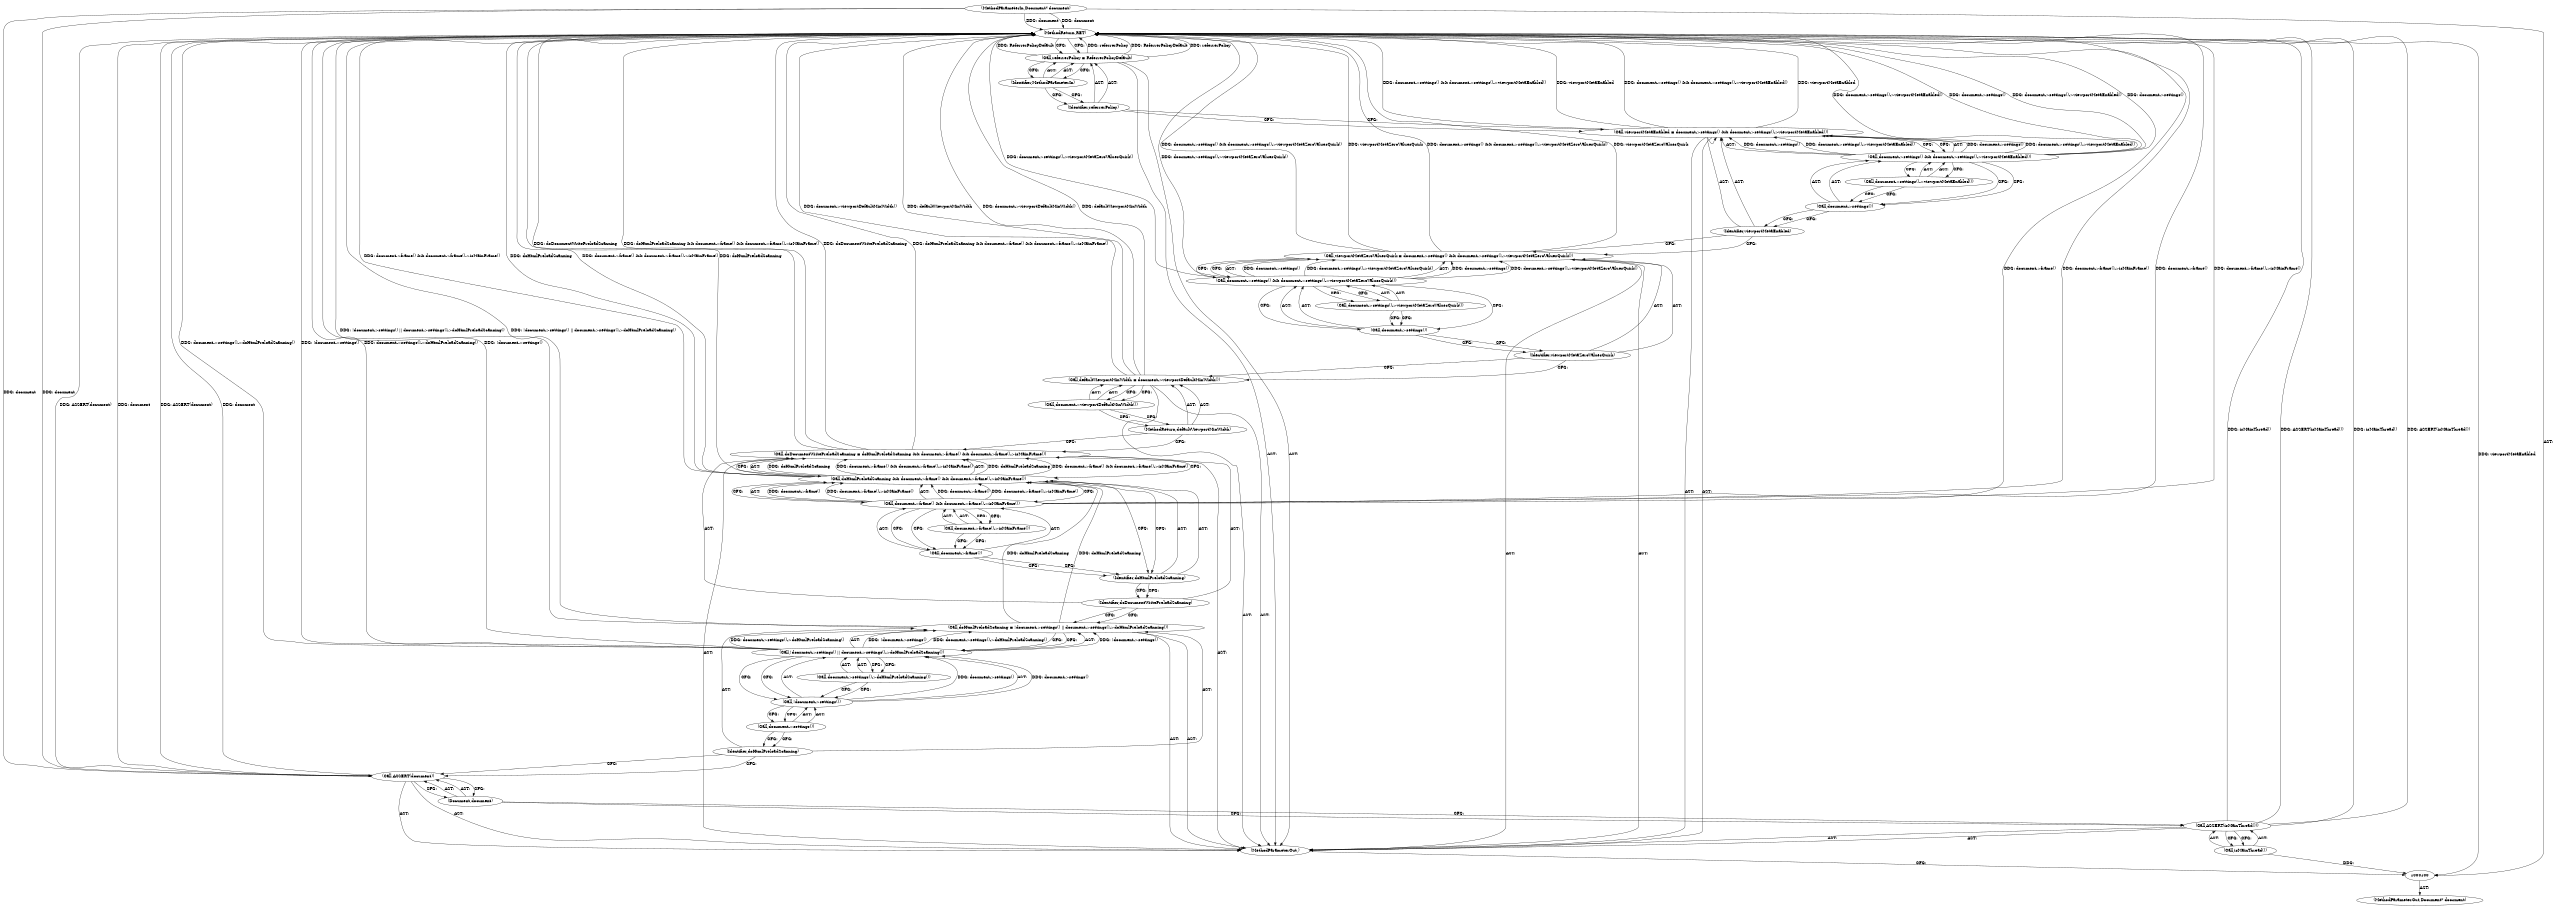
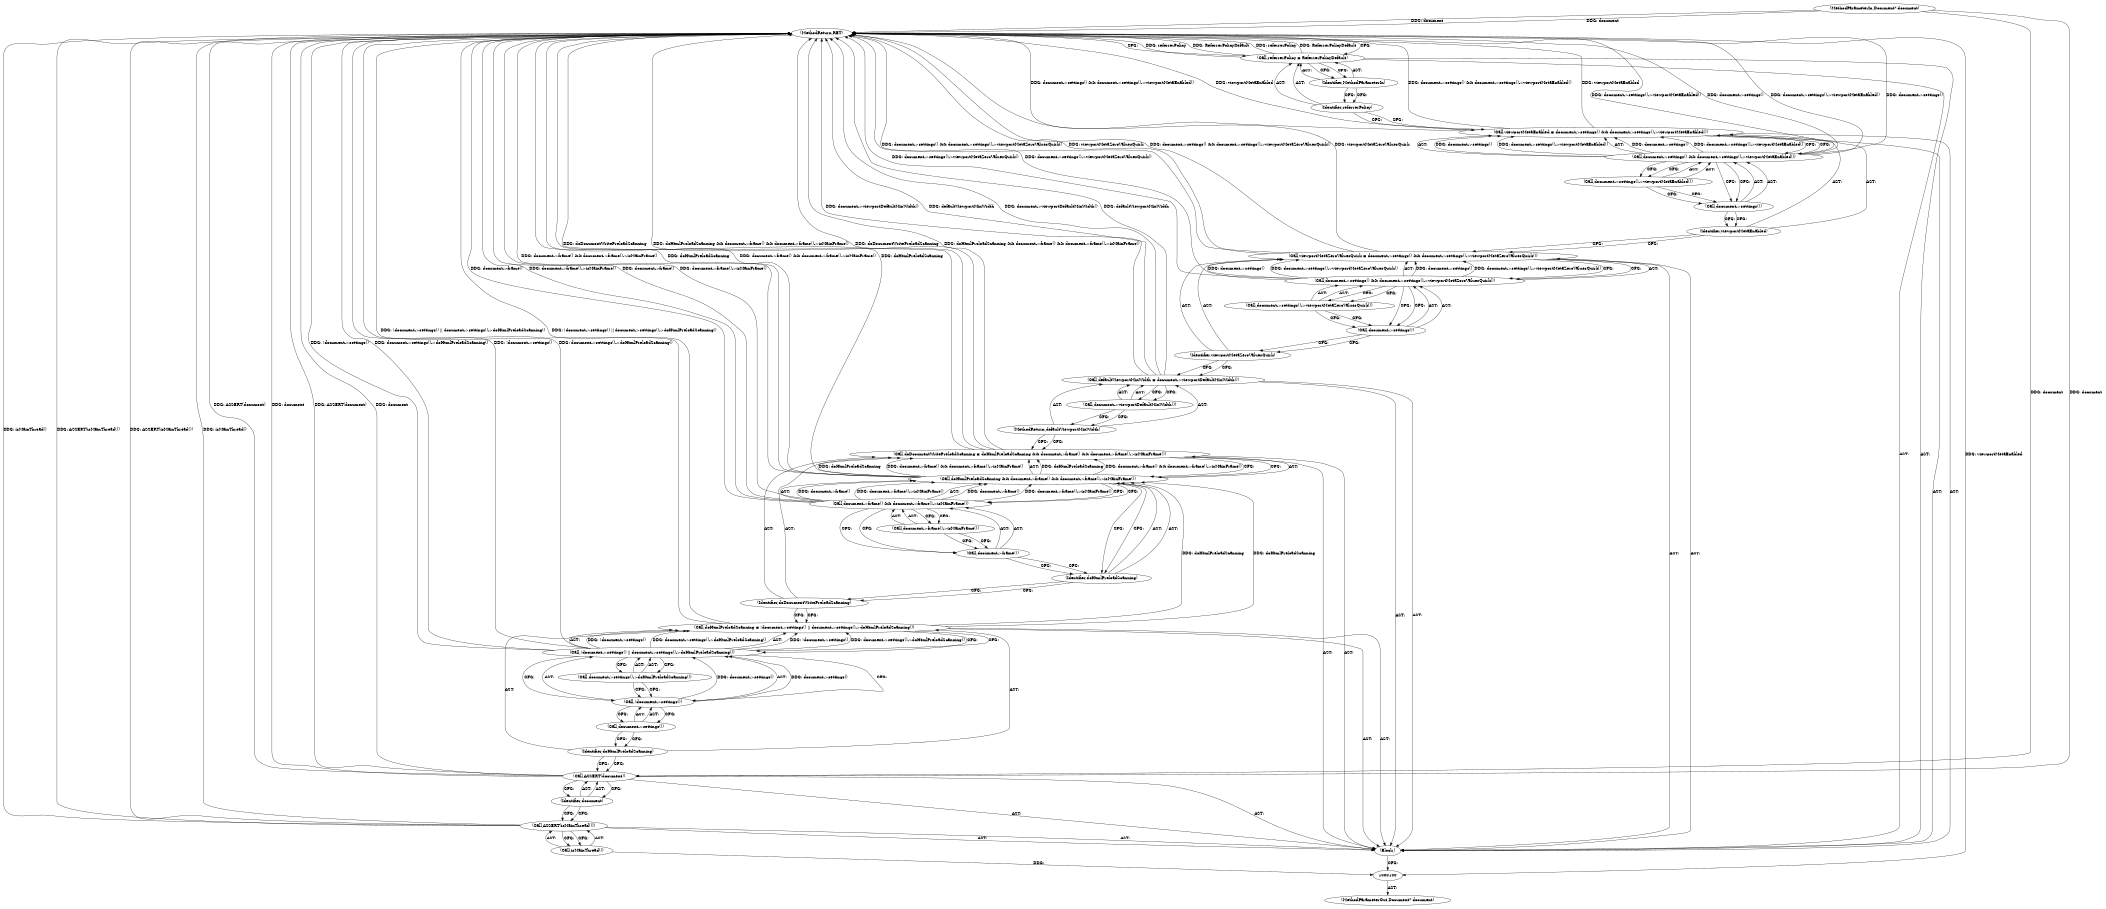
edge "(MethodParameterIn,Document* document)" -> "1000100": removed, label "AST:"
node "(Document,document)": label "(Document,document)" -> "(Identifier,document)"
node "(MethodParameterOut,)": label "(MethodParameterOut,)" -> "(Block,)"
